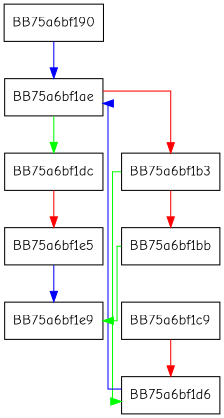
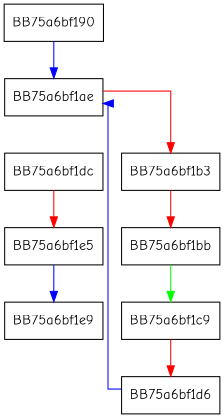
edge "BB75a6bf1ae" -> "BB75a6bf1dc": removed
edge "BB75a6bf1b3" -> "BB75a6bf1d6": removed
edge "BB75a6bf1bb" -> "BB75a6bf1e9": now "BB75a6bf1bb" -> "BB75a6bf1c9"
